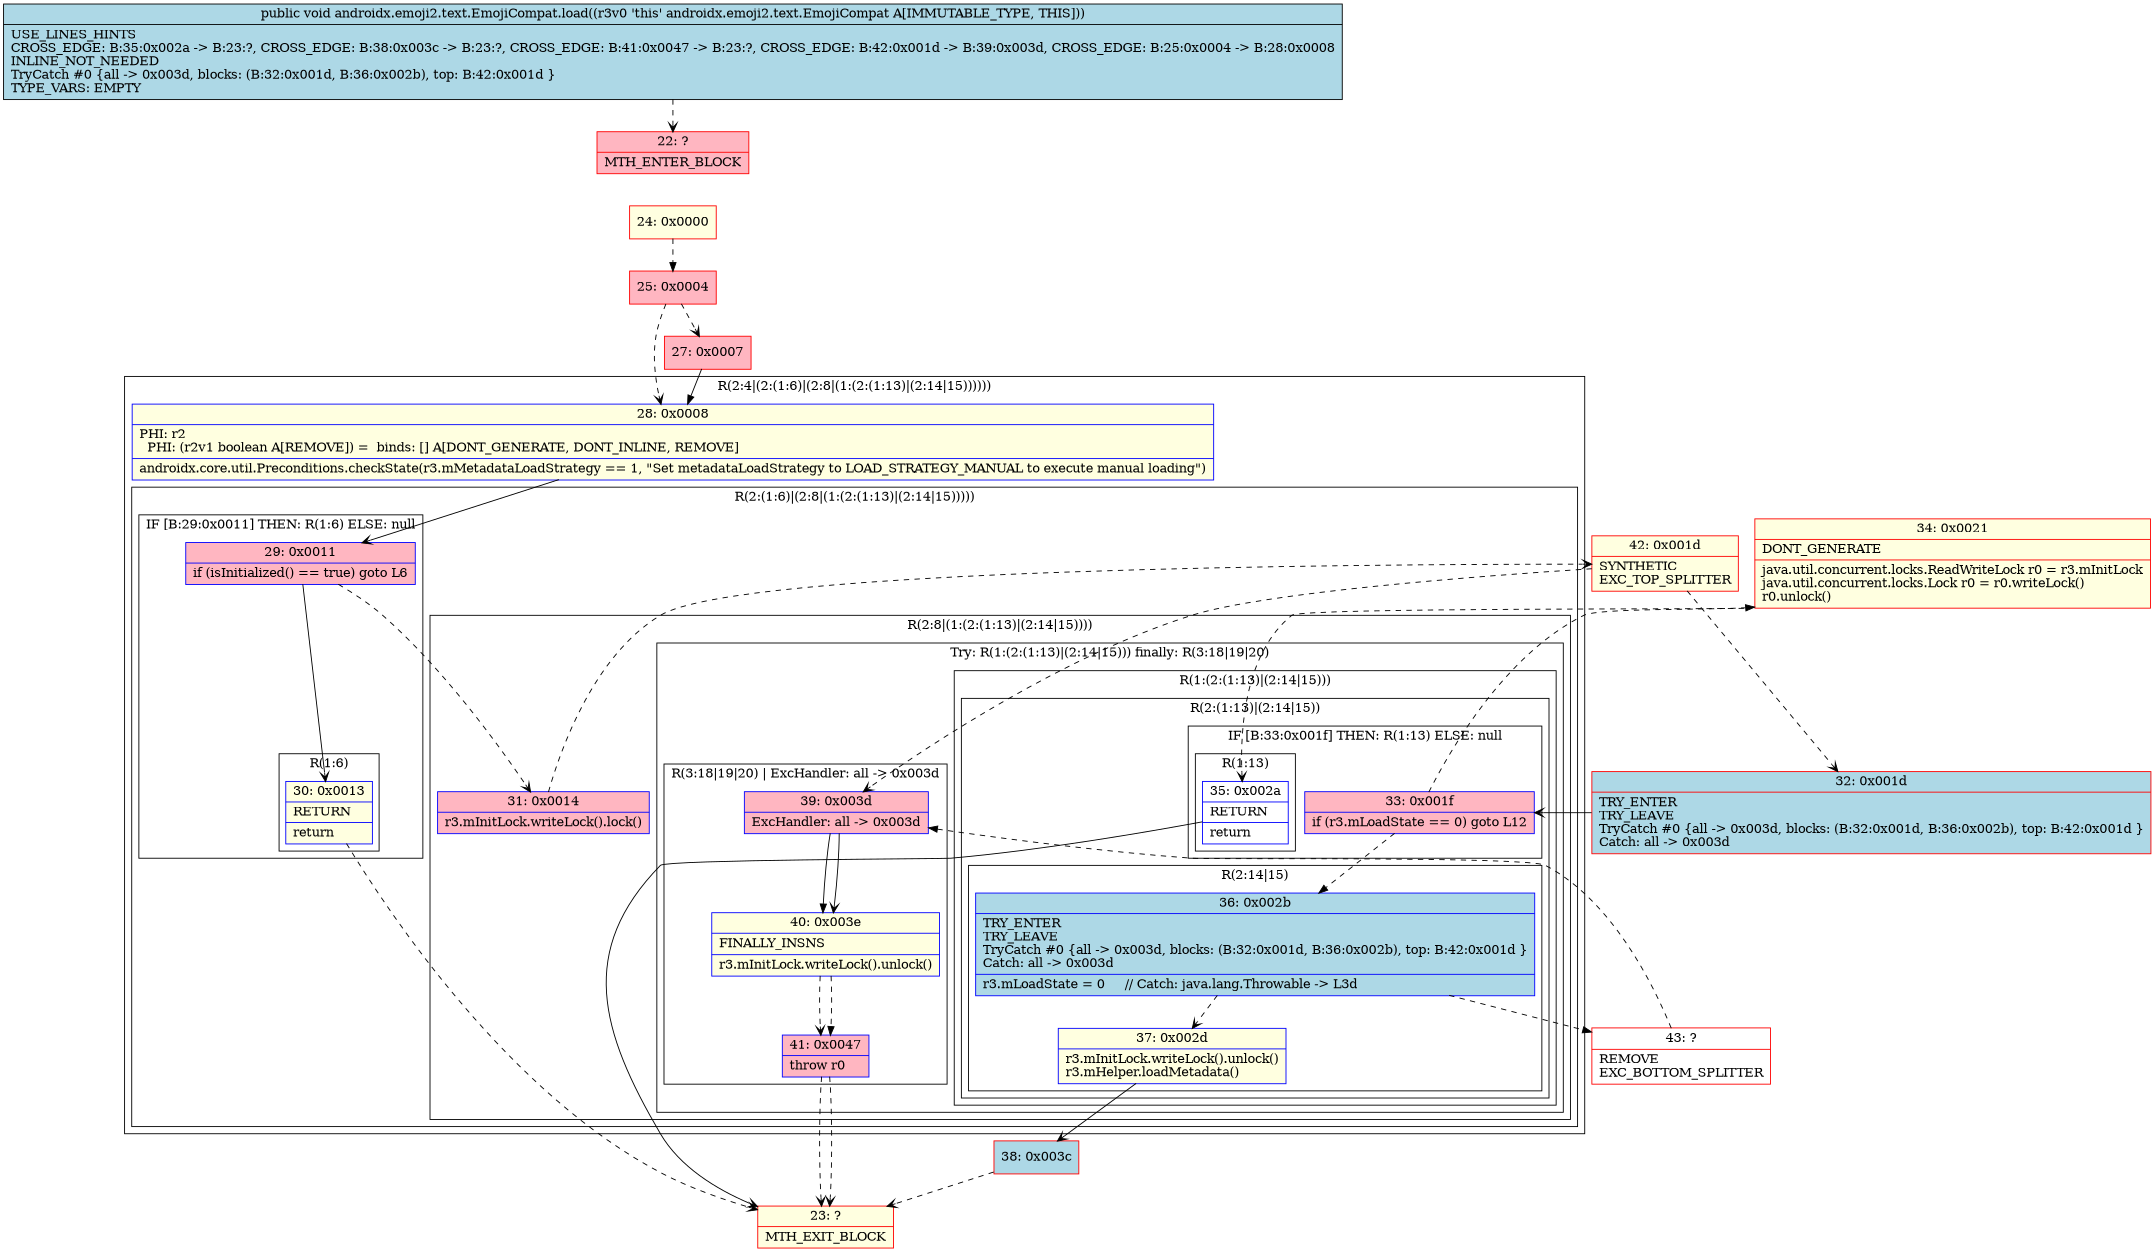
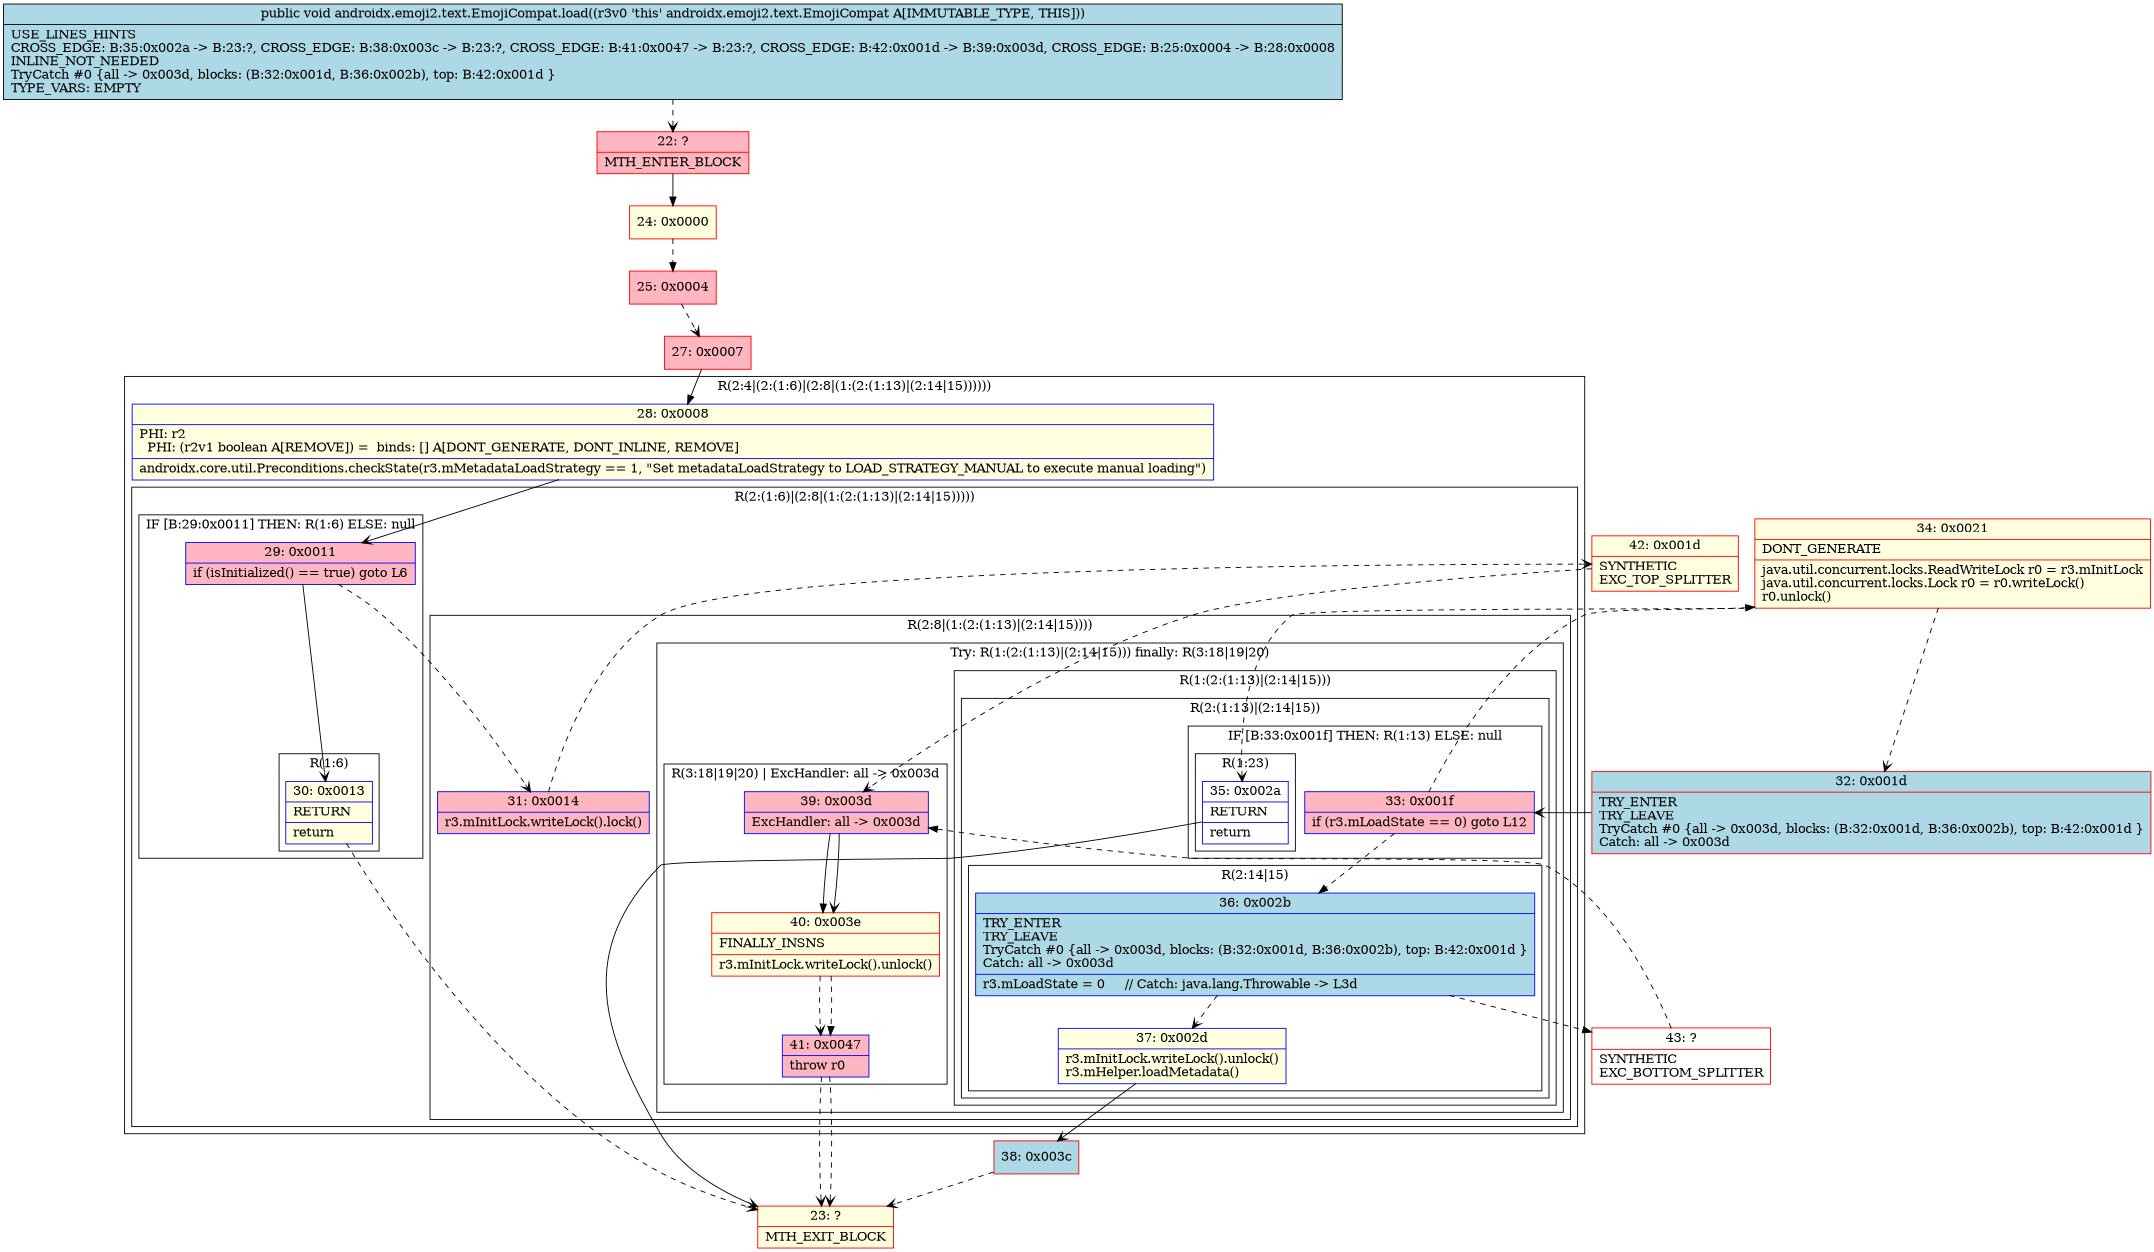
edge "22: ?" -> "24: 0x0000": added
edge "25: 0x0004" -> "28: 0x0008": removed
edge "42: 0x001d" -> "32: 0x001d": now "34: 0x0021" -> "32: 0x001d"
cluster "R(1:13)": label "R(1:13)" -> "R(1:23)"
node "40: 0x003e": color blue -> red
node "43: ?": text "REMOVE" -> "SYNTHETIC"
